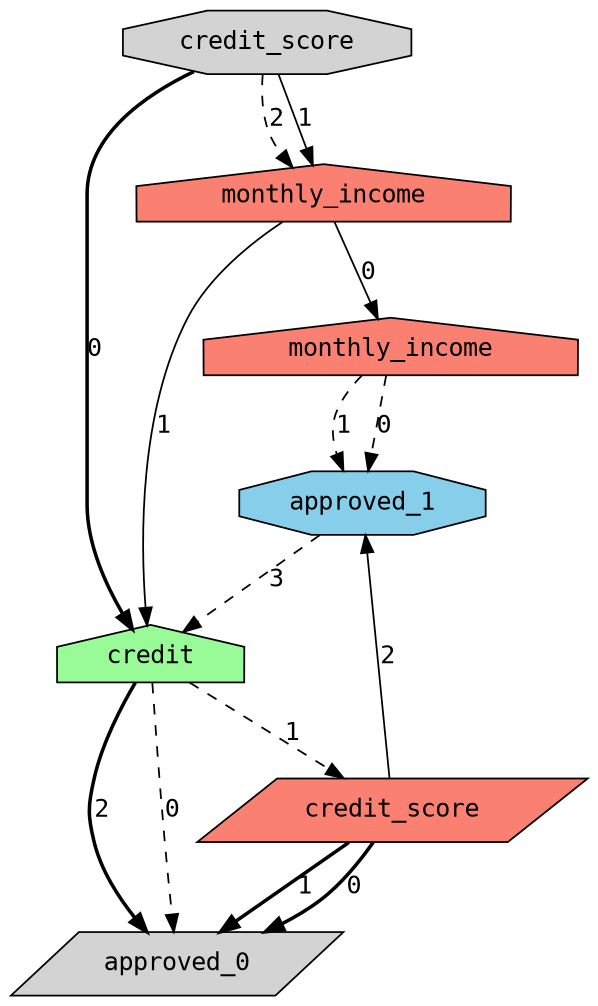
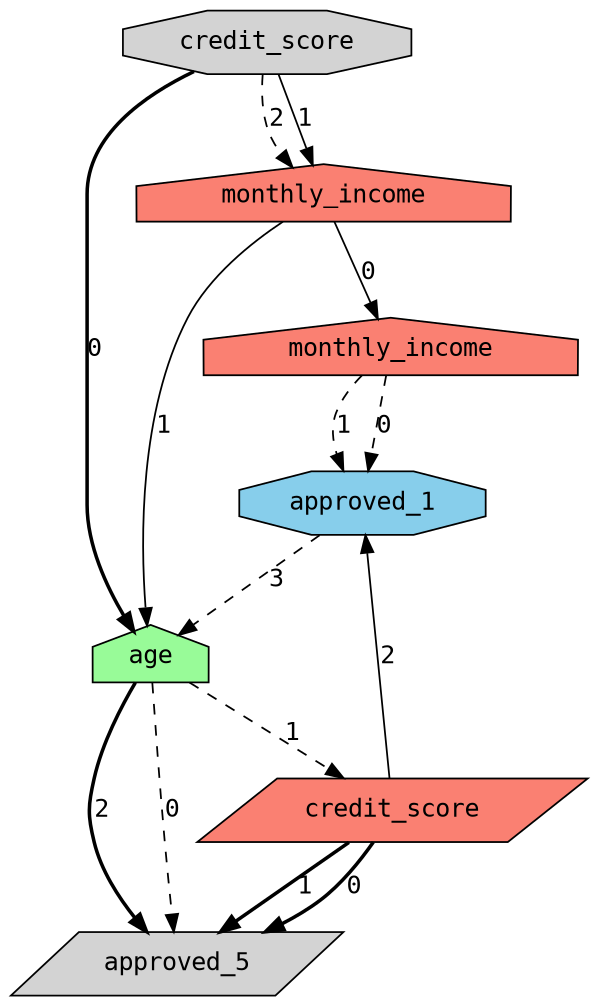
node "credit": label "credit" -> "age"
node "approved_0": label "approved_0" -> "approved_5"
